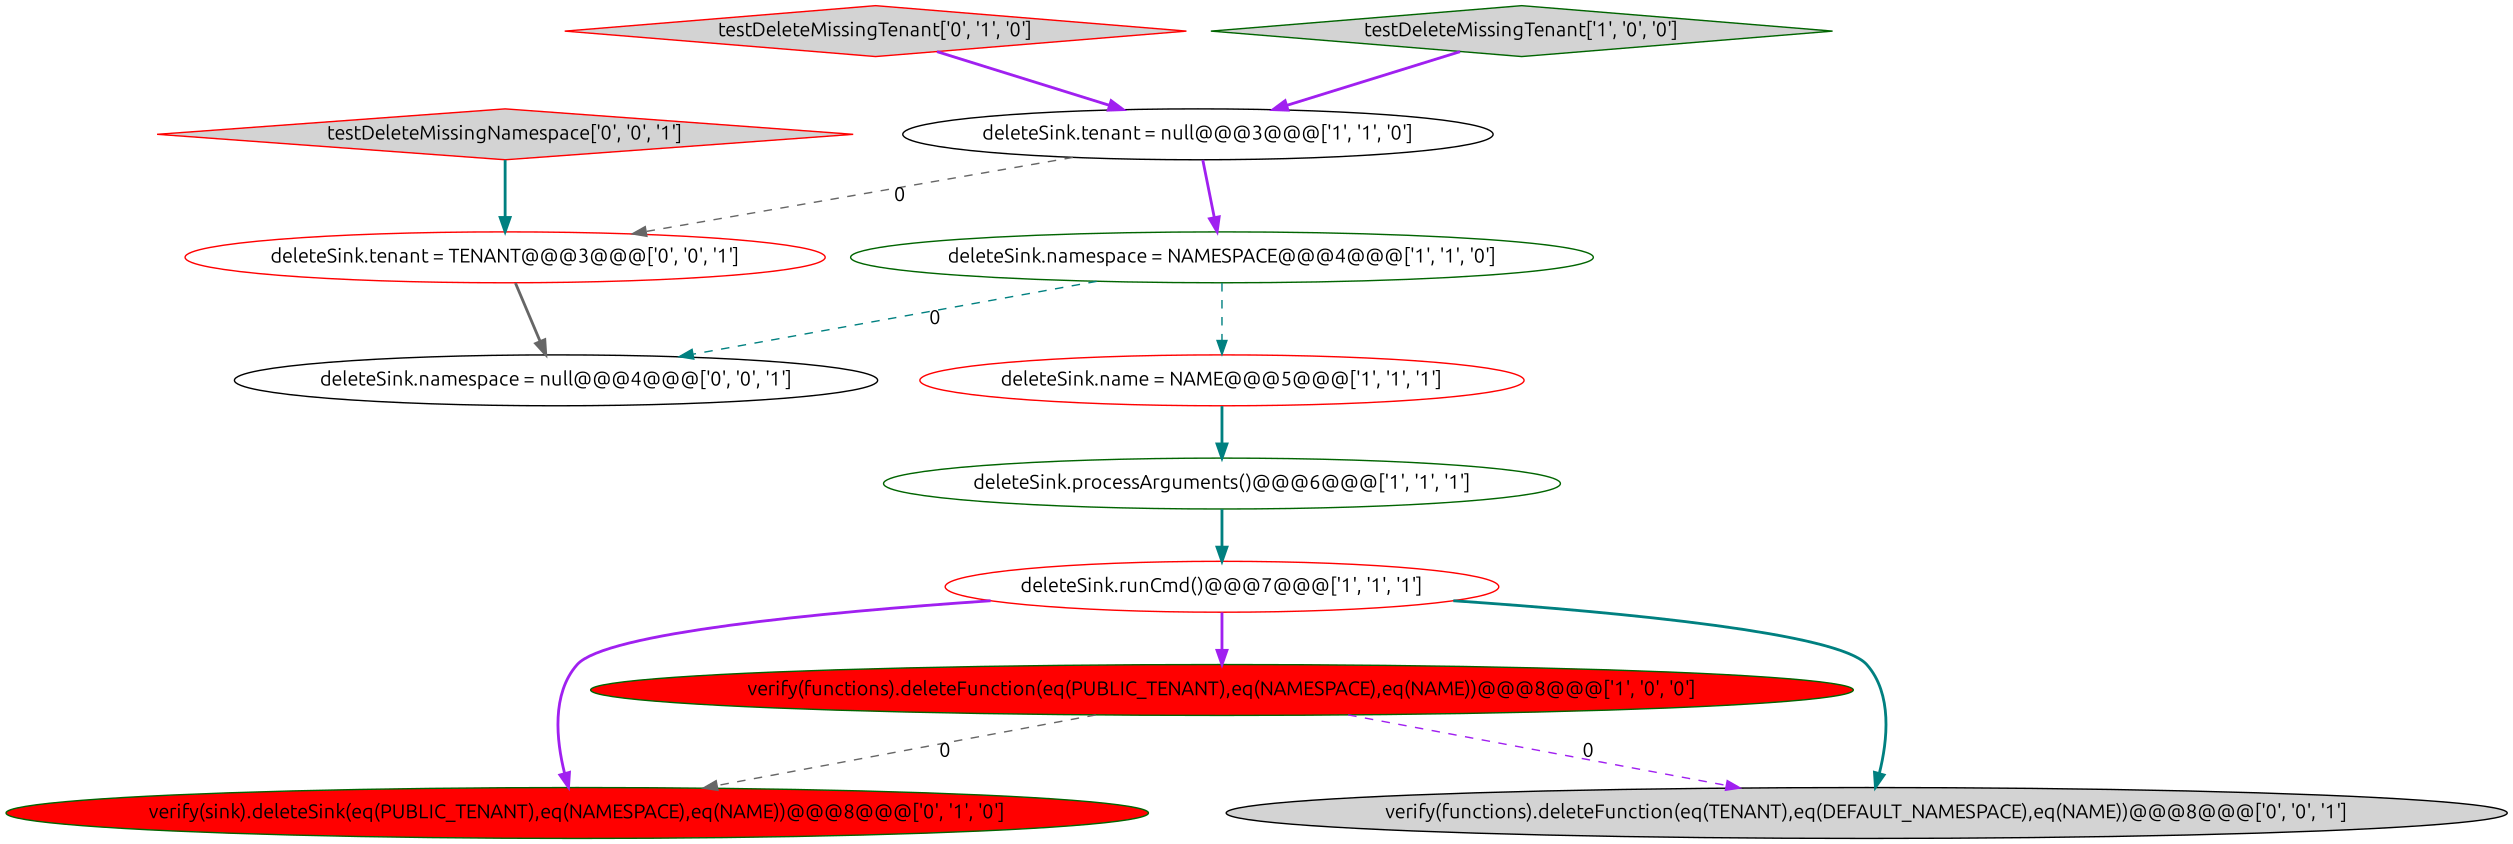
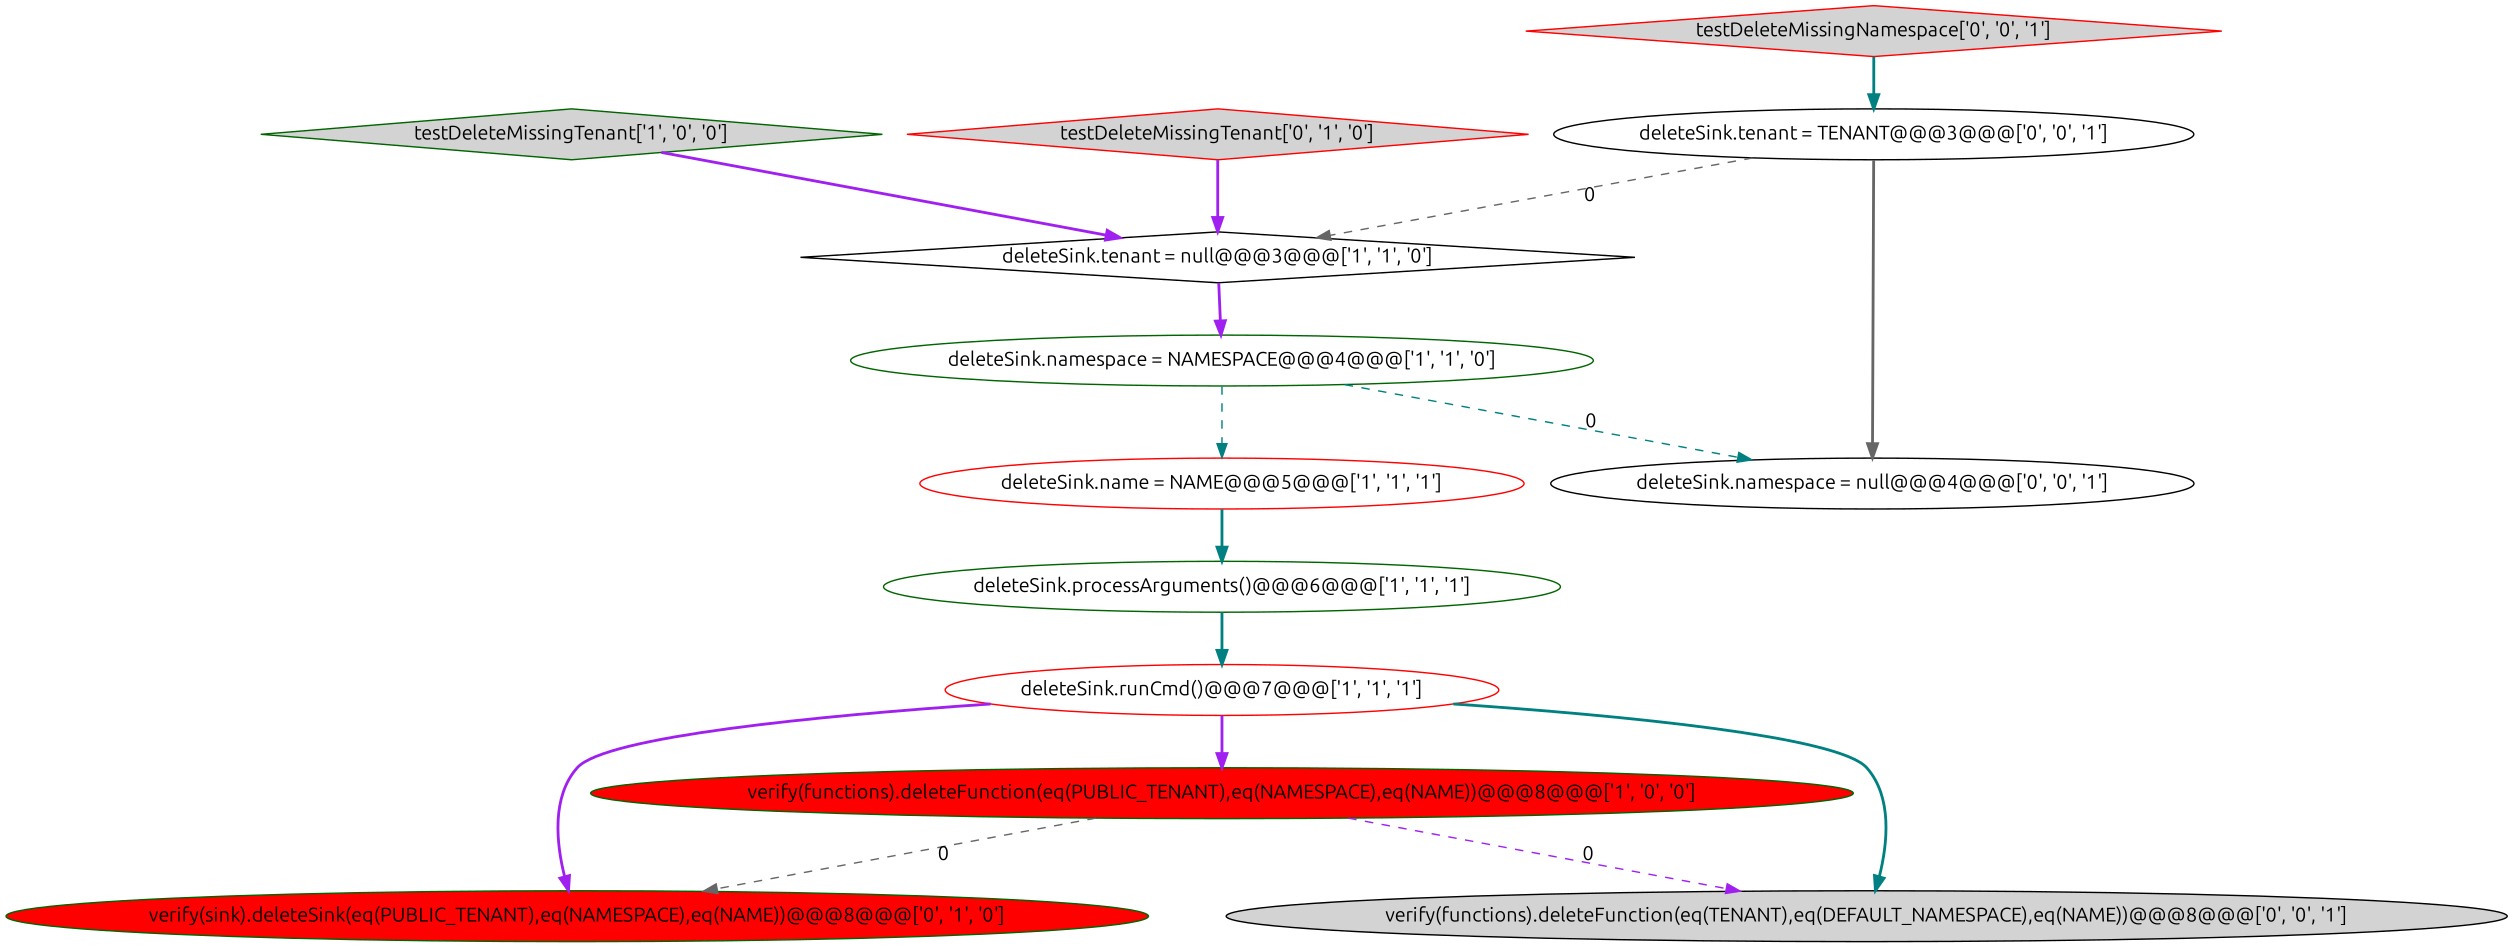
node "deleteSink.tenant = null@@@3@@@['1', '1', '0']": shape ellipse -> diamond
edge "deleteSink.tenant = null@@@3@@@['1', '1', '0']" -> "deleteSink.tenant = TENANT@@@3@@@['0', '0', '1']": reversed
node "deleteSink.tenant = TENANT@@@3@@@['0', '0', '1']": color red -> black
